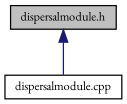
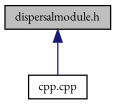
node "dispersalmodule.cpp": label "dispersalmodule.cpp" -> "cpp.cpp"
